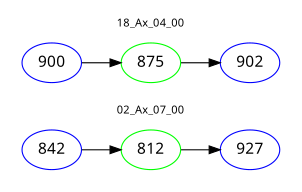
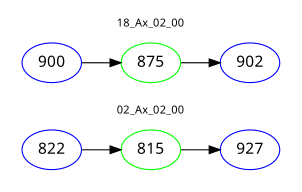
cluster "18_Ax_04_00": label "18_Ax_04_00" -> "18_Ax_02_00"
cluster "02_Ax_07_00": label "02_Ax_07_00" -> "02_Ax_02_00"
node "842": label "842" -> "822"
node "812": label "812" -> "815"
